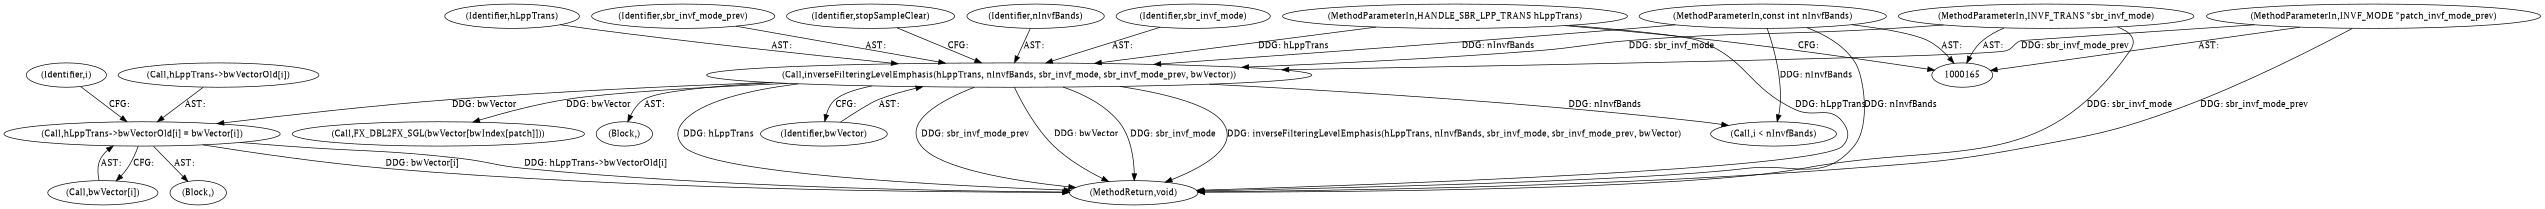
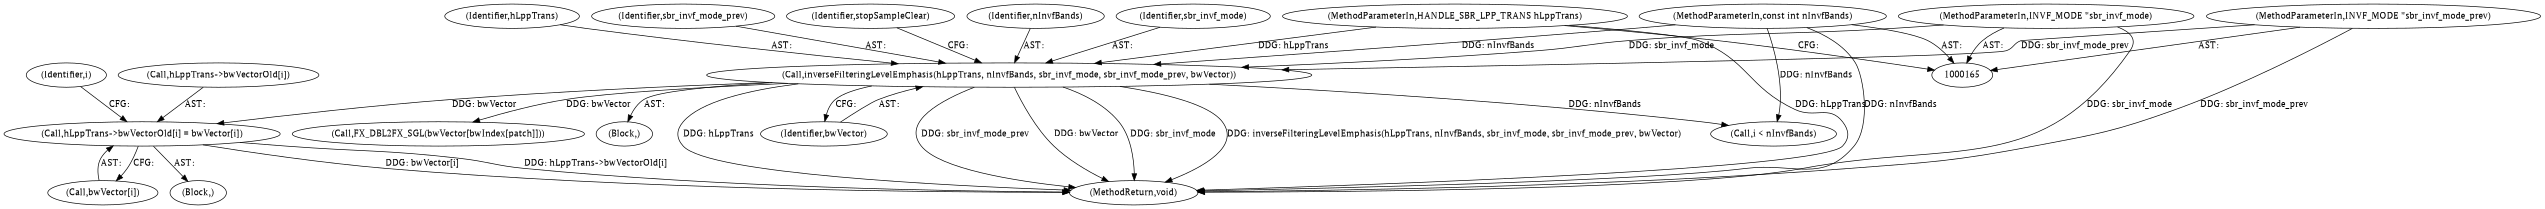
node "(MethodParameterIn,INVF_TRANS *sbr_invf_mode)": label "(MethodParameterIn,INVF_TRANS *sbr_invf_mode)" -> "(MethodParameterIn,INVF_MODE *sbr_invf_mode)"
node "(MethodParameterIn,INVF_MODE *patch_invf_mode_prev)": label "(MethodParameterIn,INVF_MODE *patch_invf_mode_prev)" -> "(MethodParameterIn,INVF_MODE *sbr_invf_mode_prev)"
